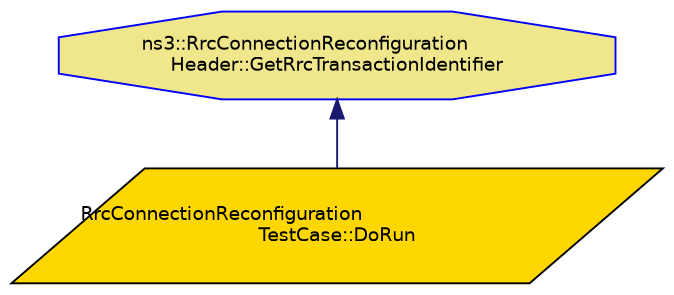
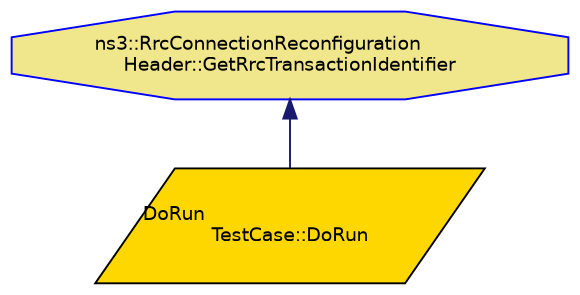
node "RrcConnectionReconfiguration TestCase::DoRun": label "RrcConnectionReconfiguration TestCase::DoRun" -> "DoRun TestCase::DoRun"
